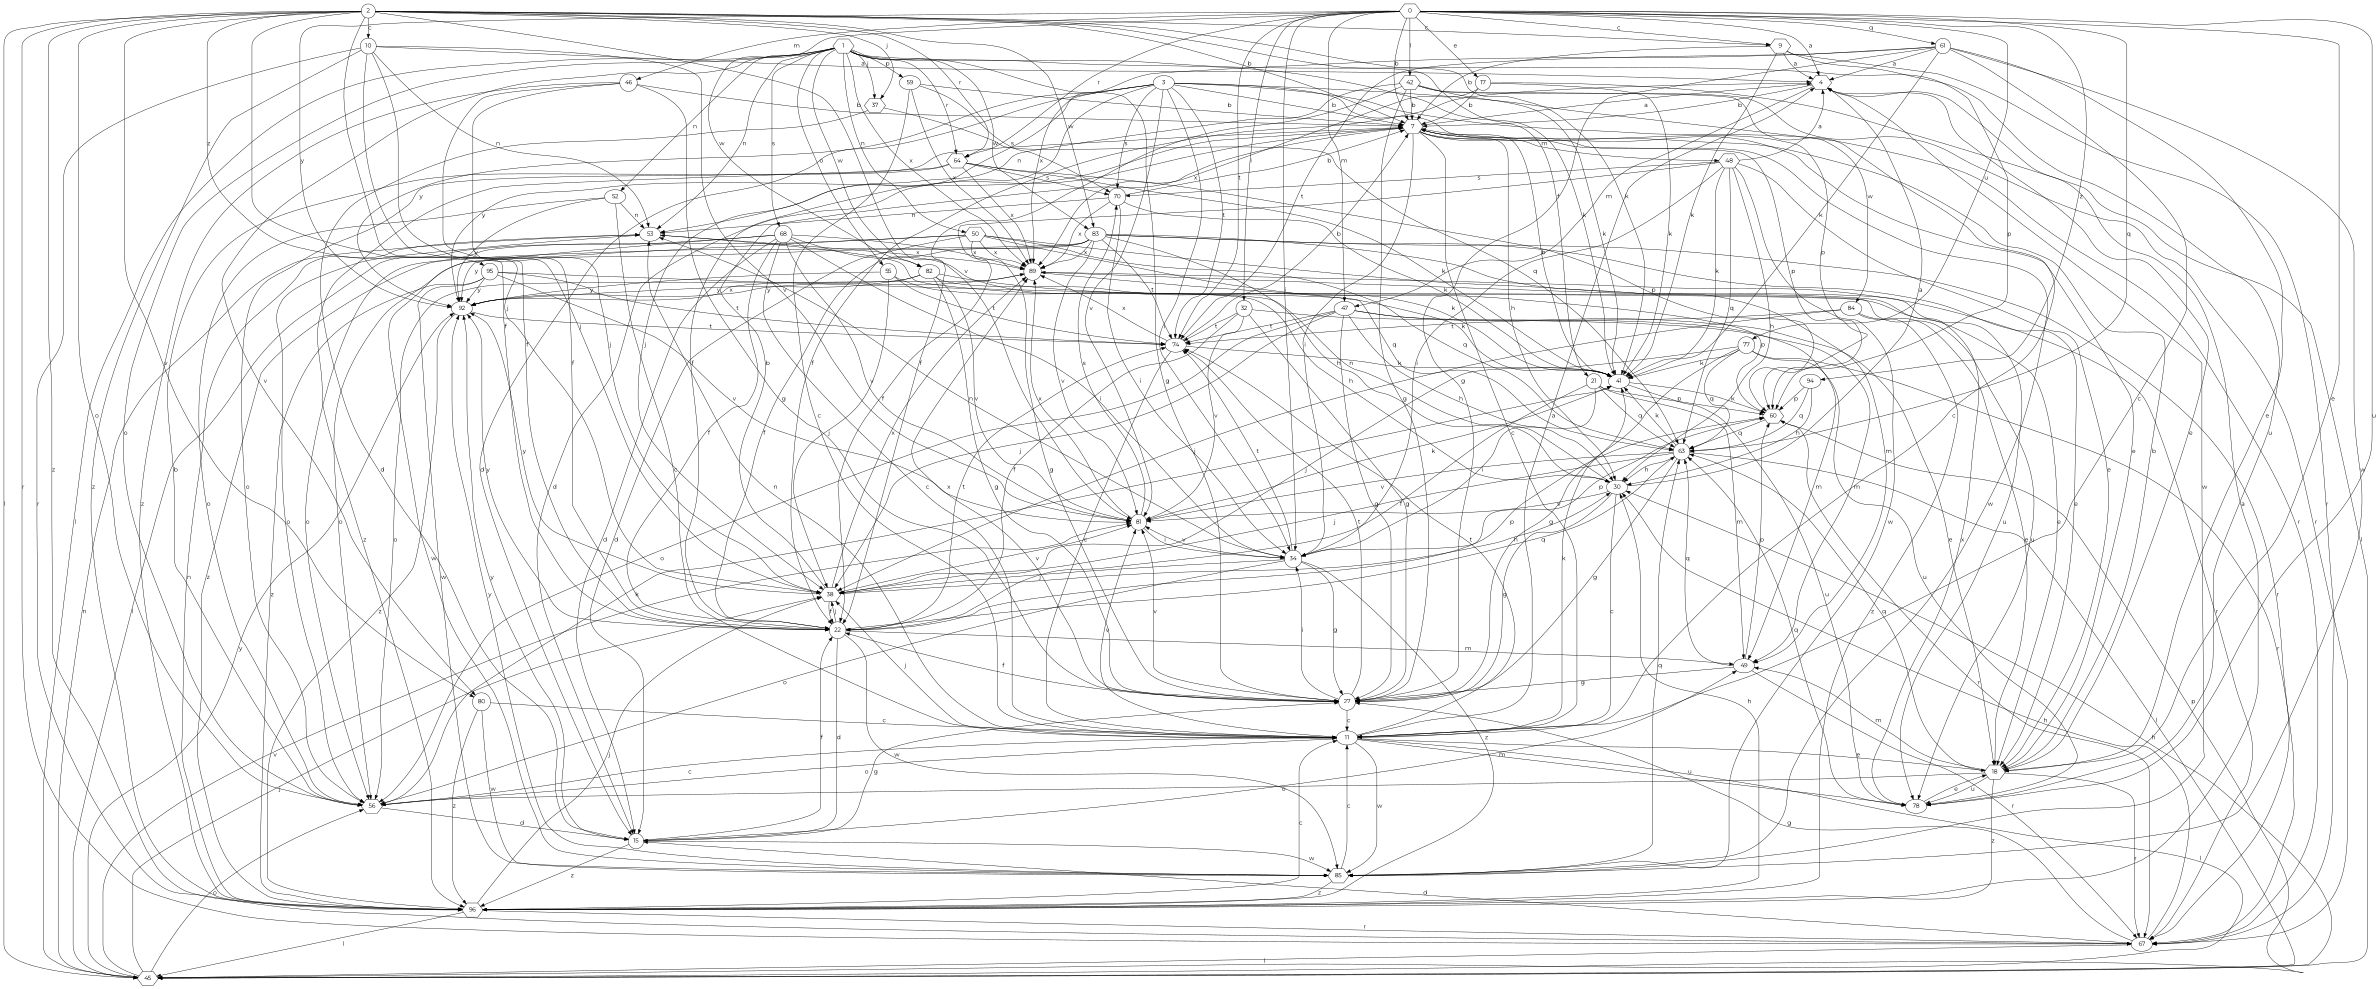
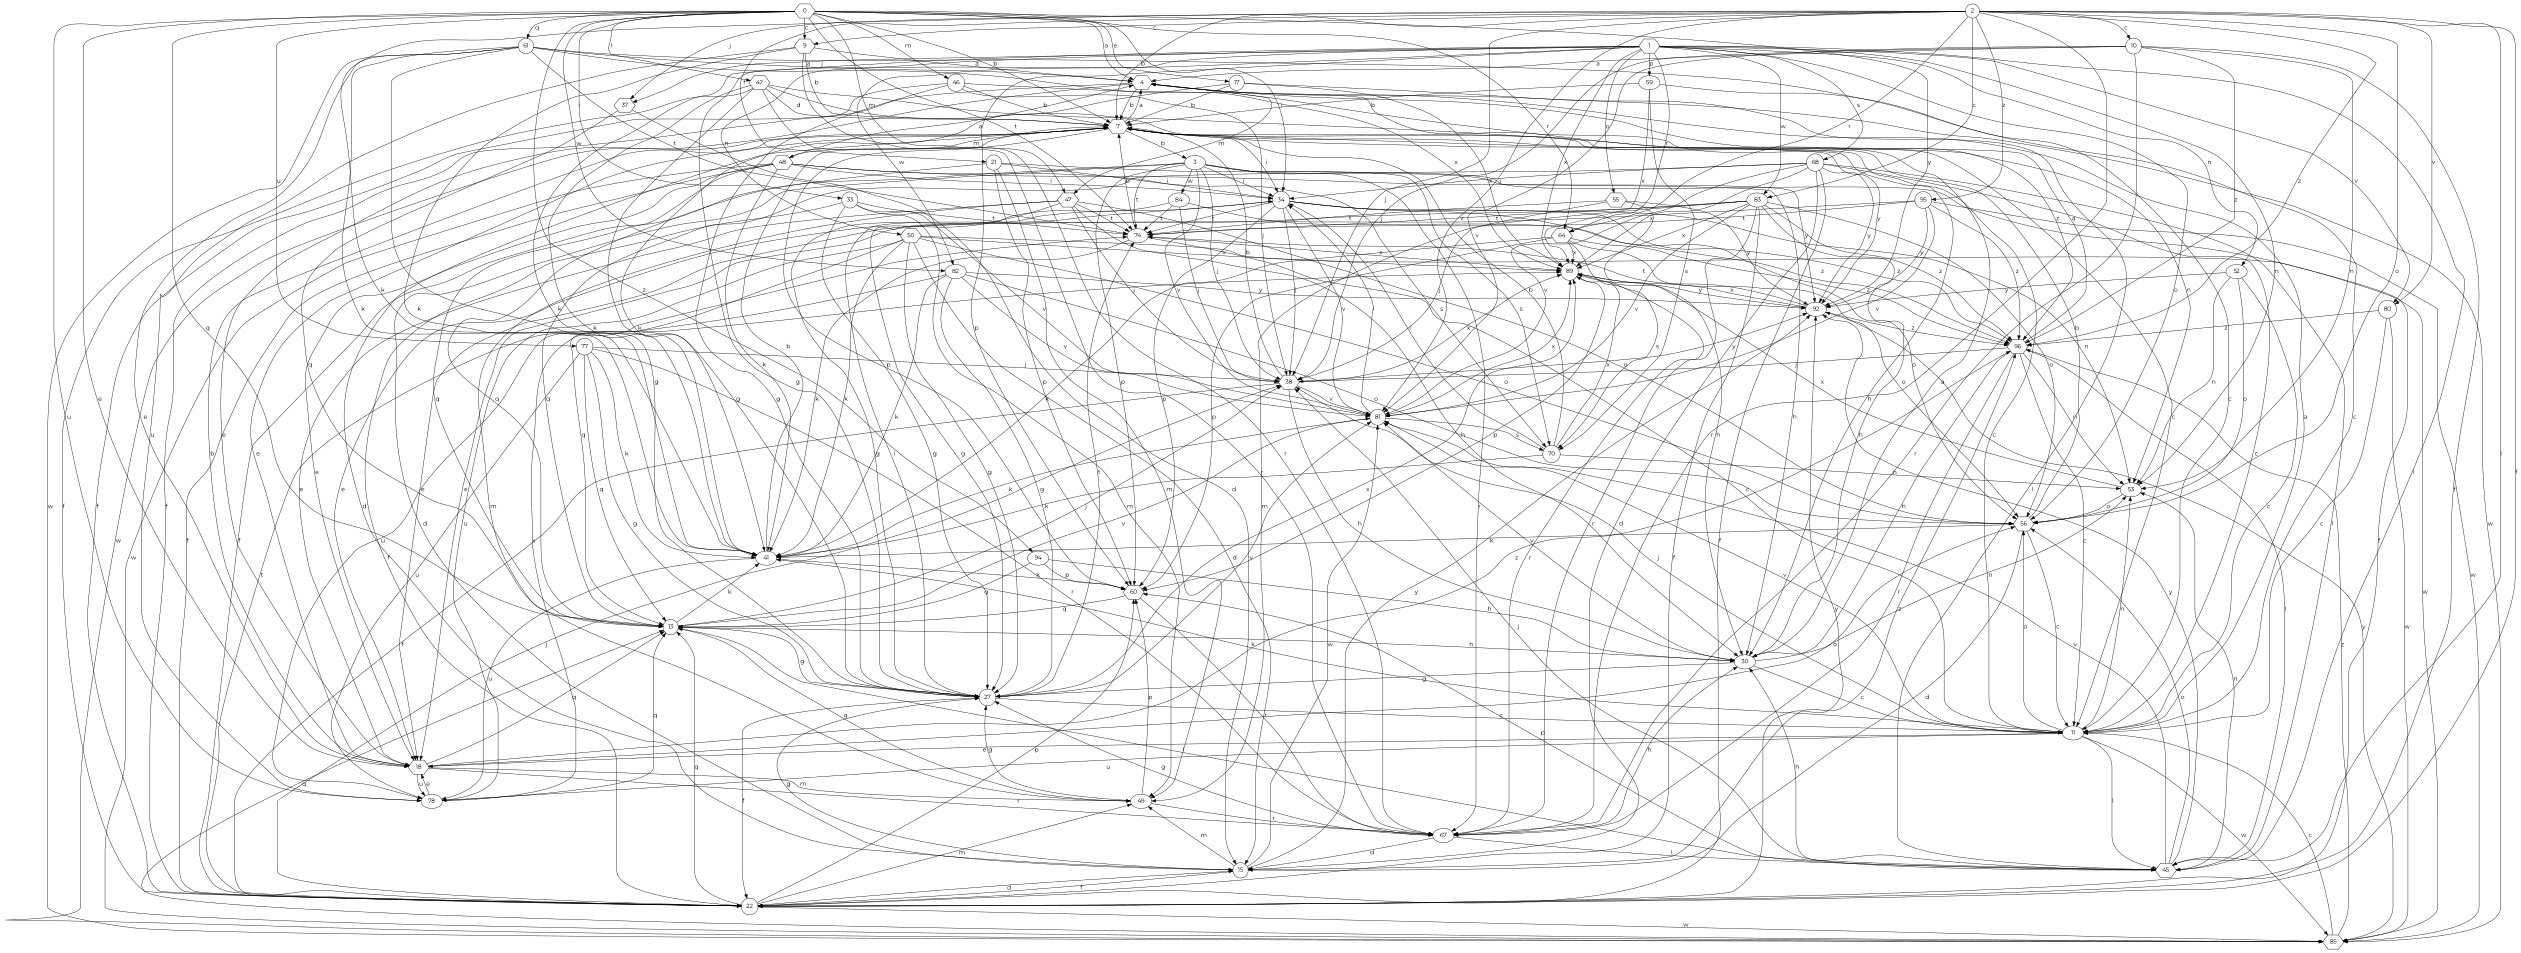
edge "3" -> "7": reversed
edge "42" -> "7": label "b" -> "d"
edge "2" -> "83": label "w" -> "c"
node "55": shape circle -> hexagon
node "32": label "32" -> "33"
node "47": shape ellipse -> hexagon
node "63": label "63" -> "13"
edge "11" -> "74": removed, label "t"
edge "15" -> "85": now "15" -> "81"
